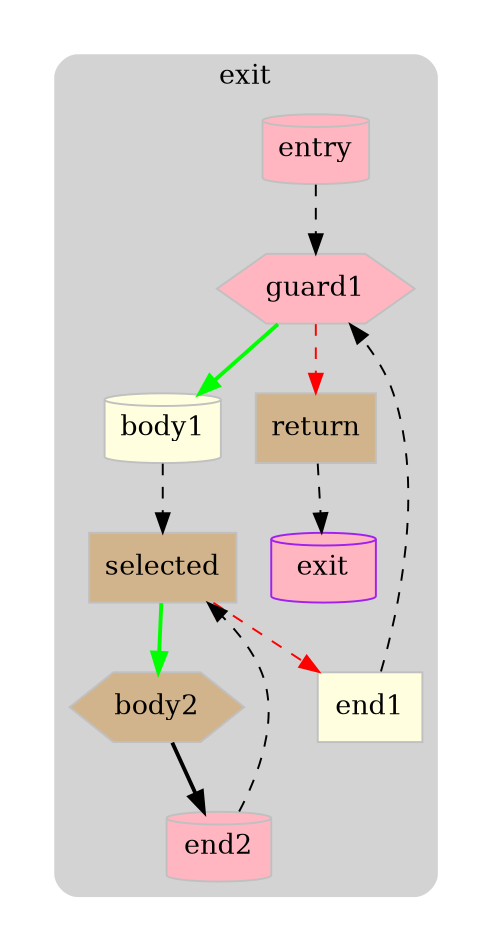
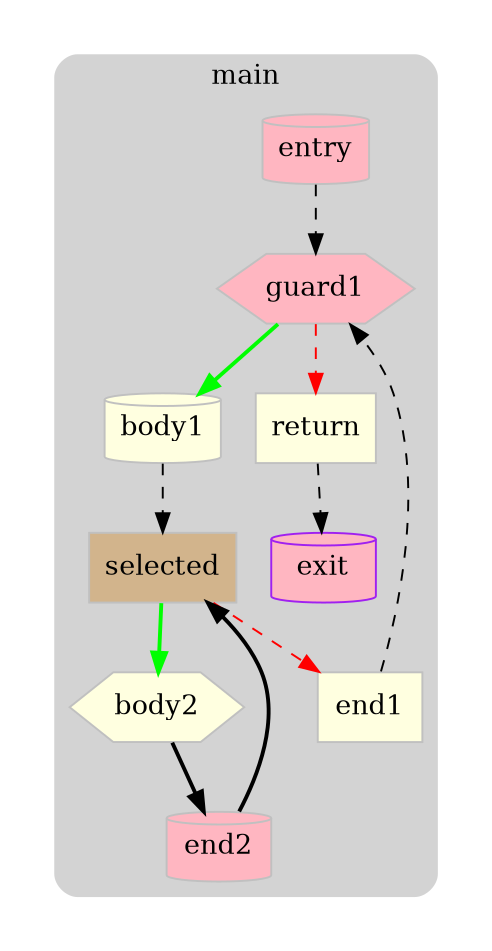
cluster "exit": label "exit" -> "main"
node "return": fillcolor tan -> lightyellow
node "body2": fillcolor tan -> lightyellow
edge "end2" -> "selected": style dashed -> bold
